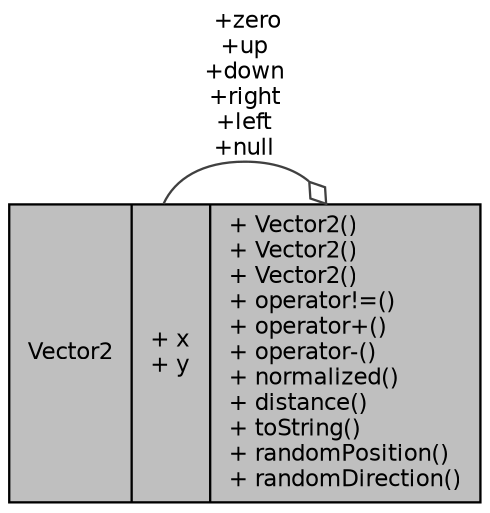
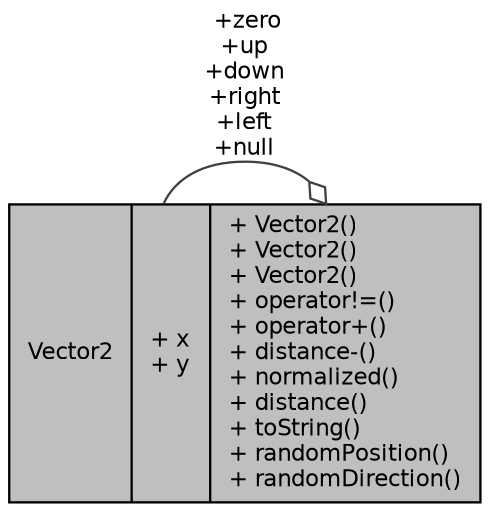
node "Vector2": text "+ operator-()" -> "+ distance-()"
